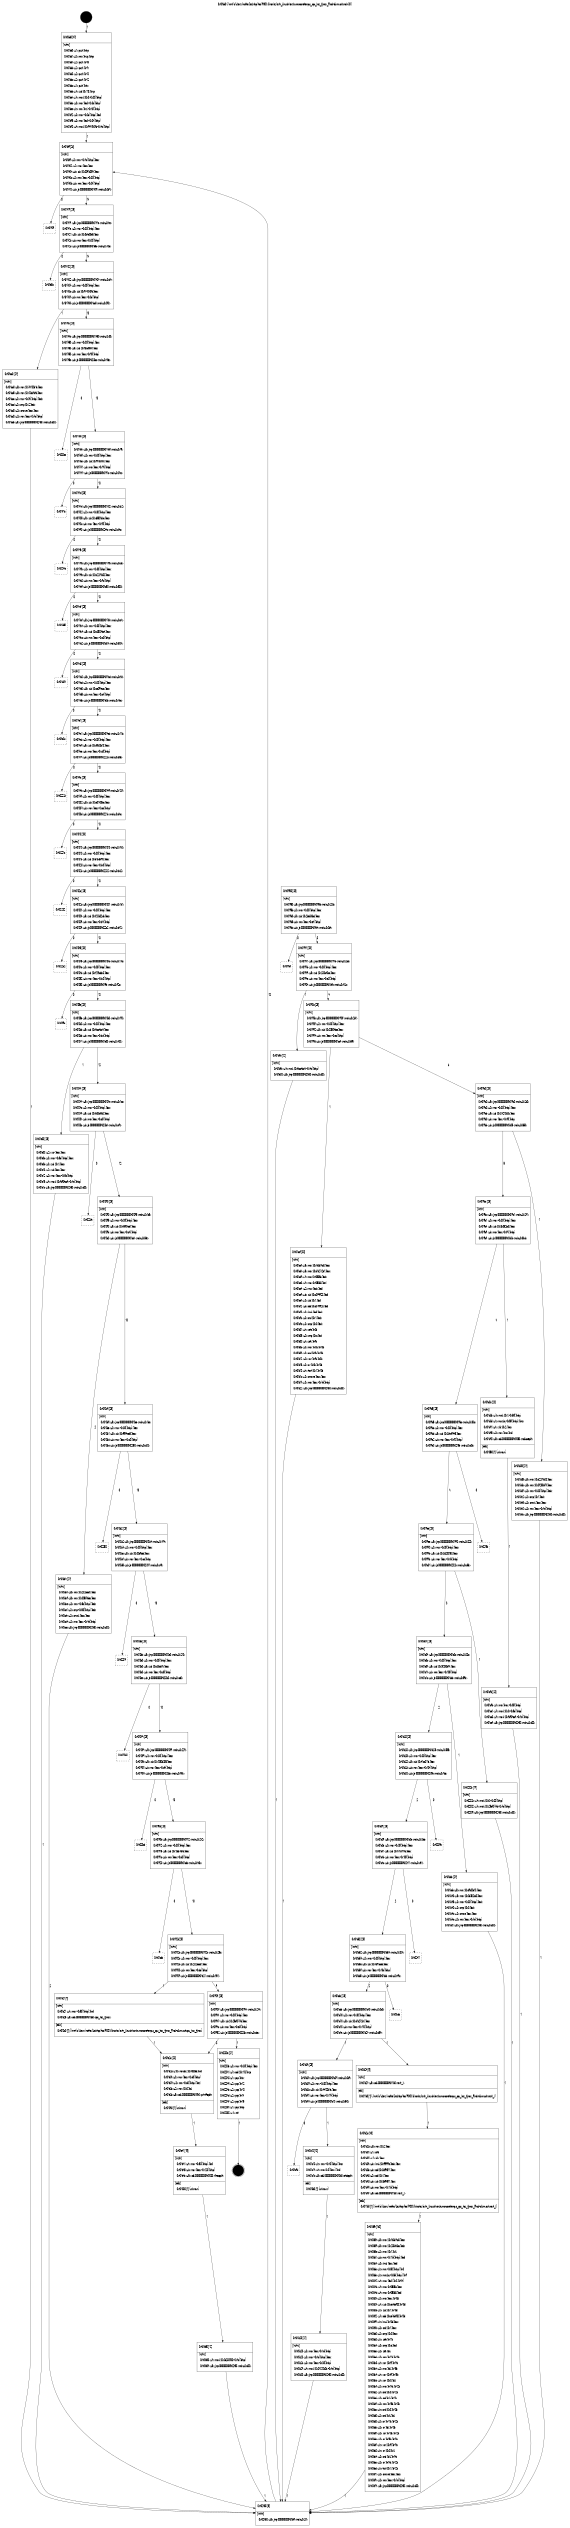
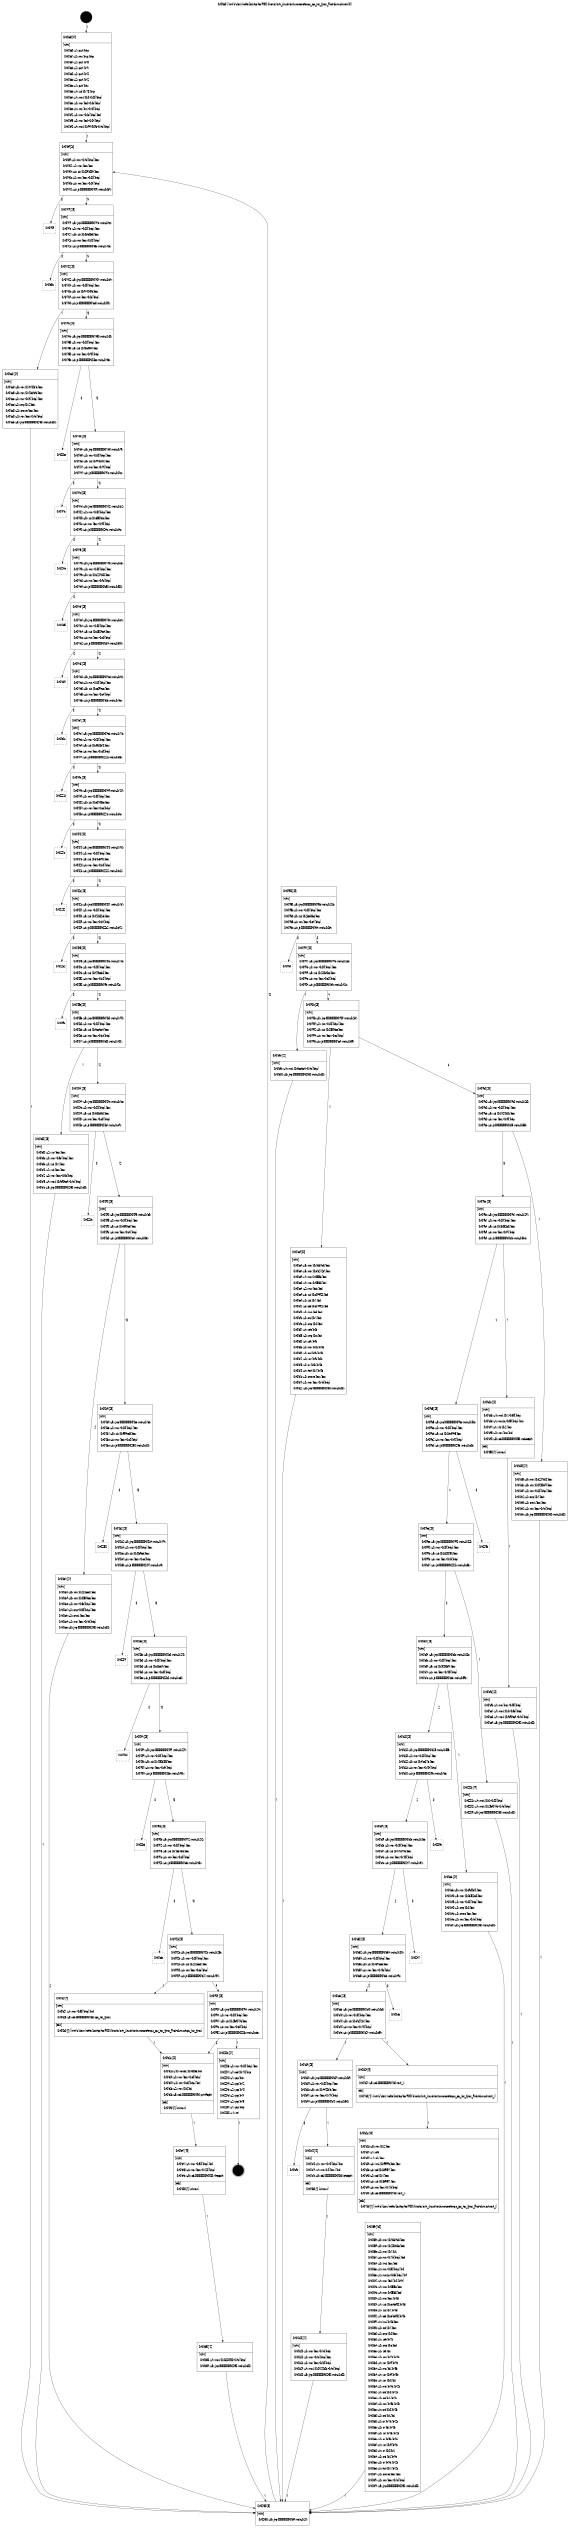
edge "0x401796 [25]" -> "0x4017af [25]": removed, label "13"
edge "0x401d2c [40]" -> "0x401d54 [168]": removed, label "1"
